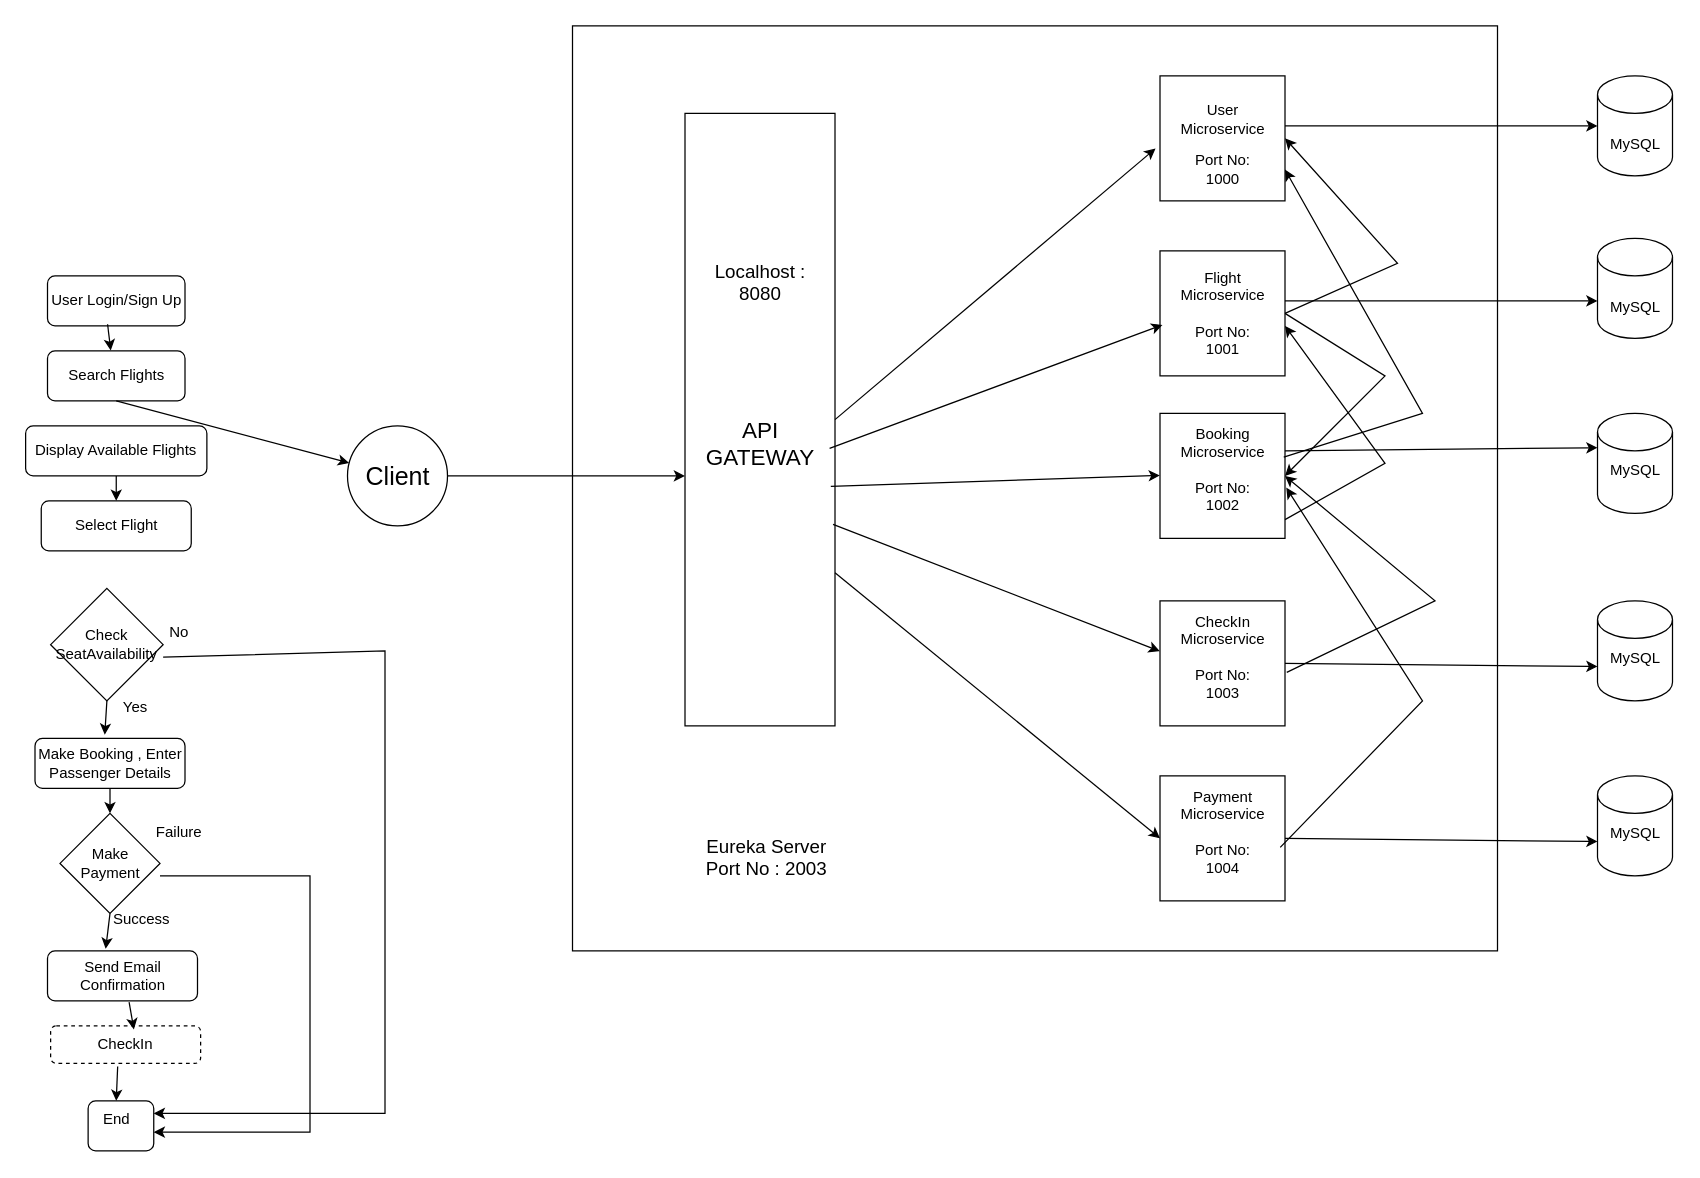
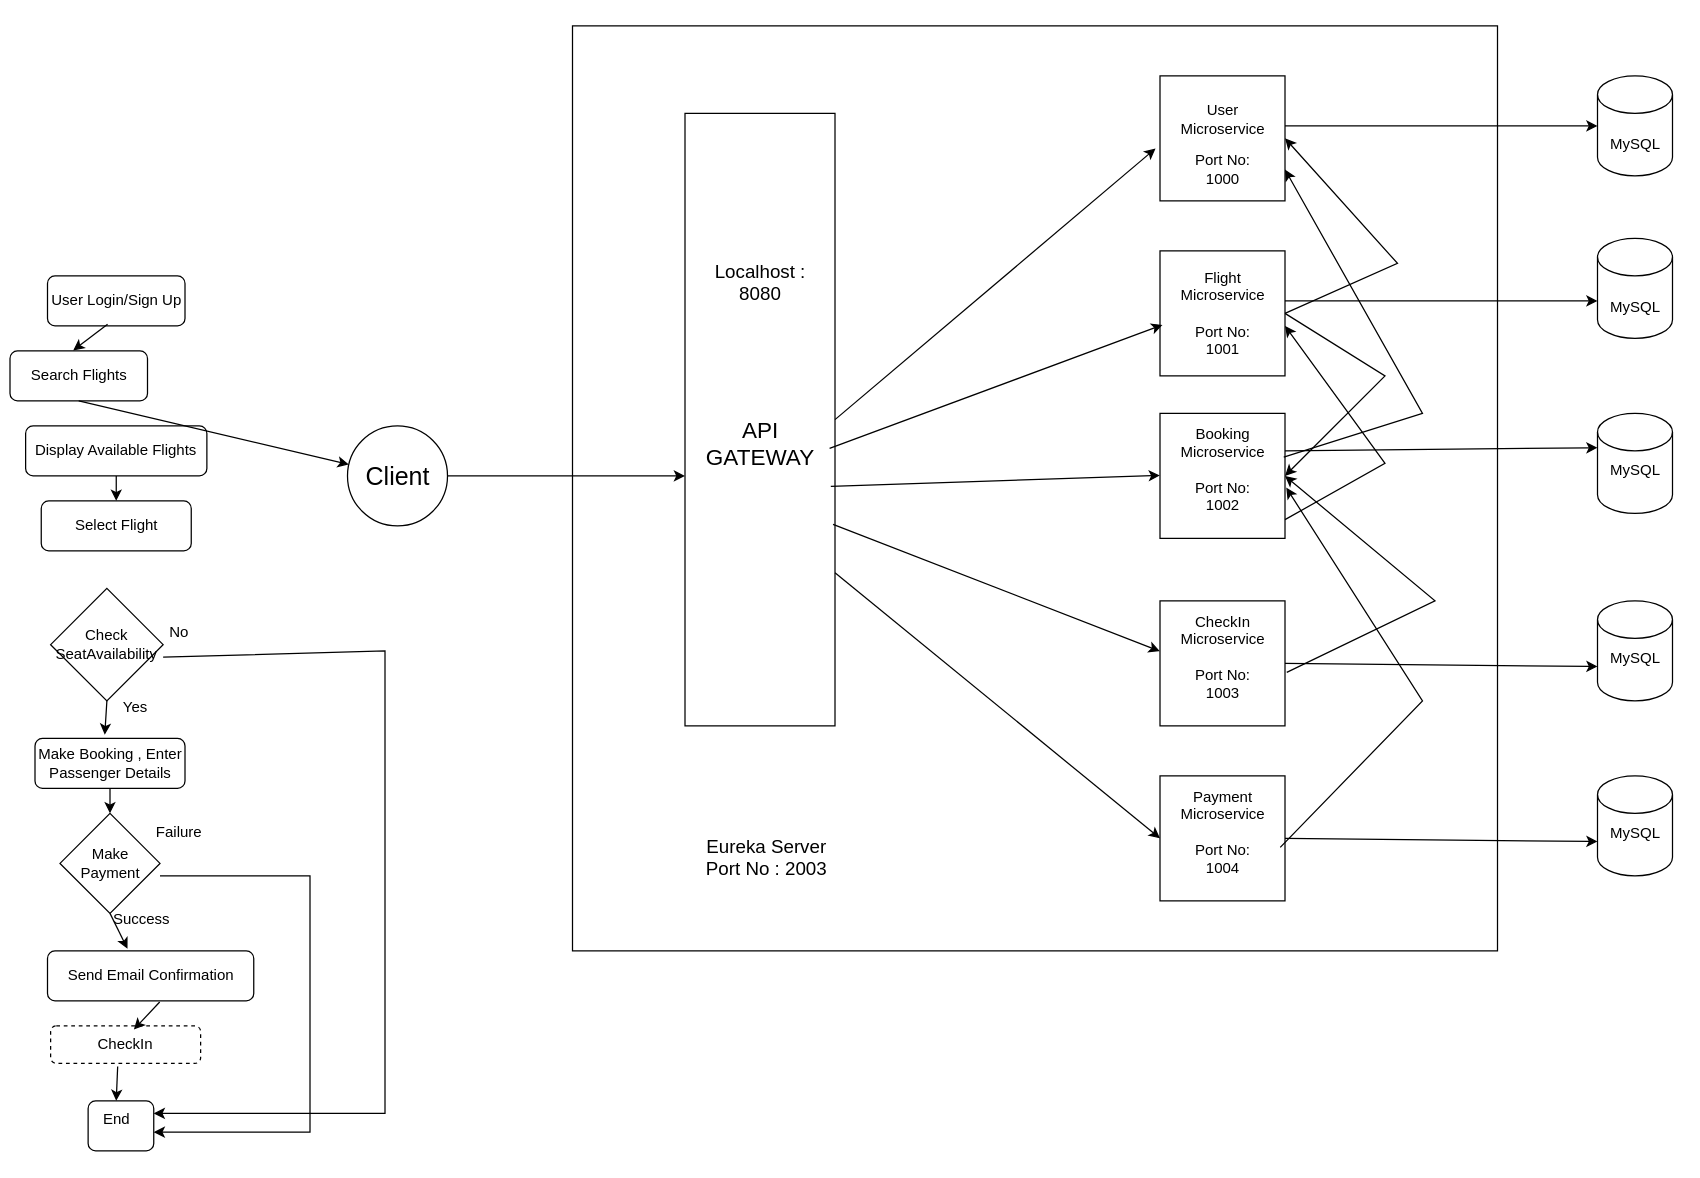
node "Search Flights": moved (116, 376) -> (79, 376)
node "Send Email Confirmation": size 150x50 -> 206x50
